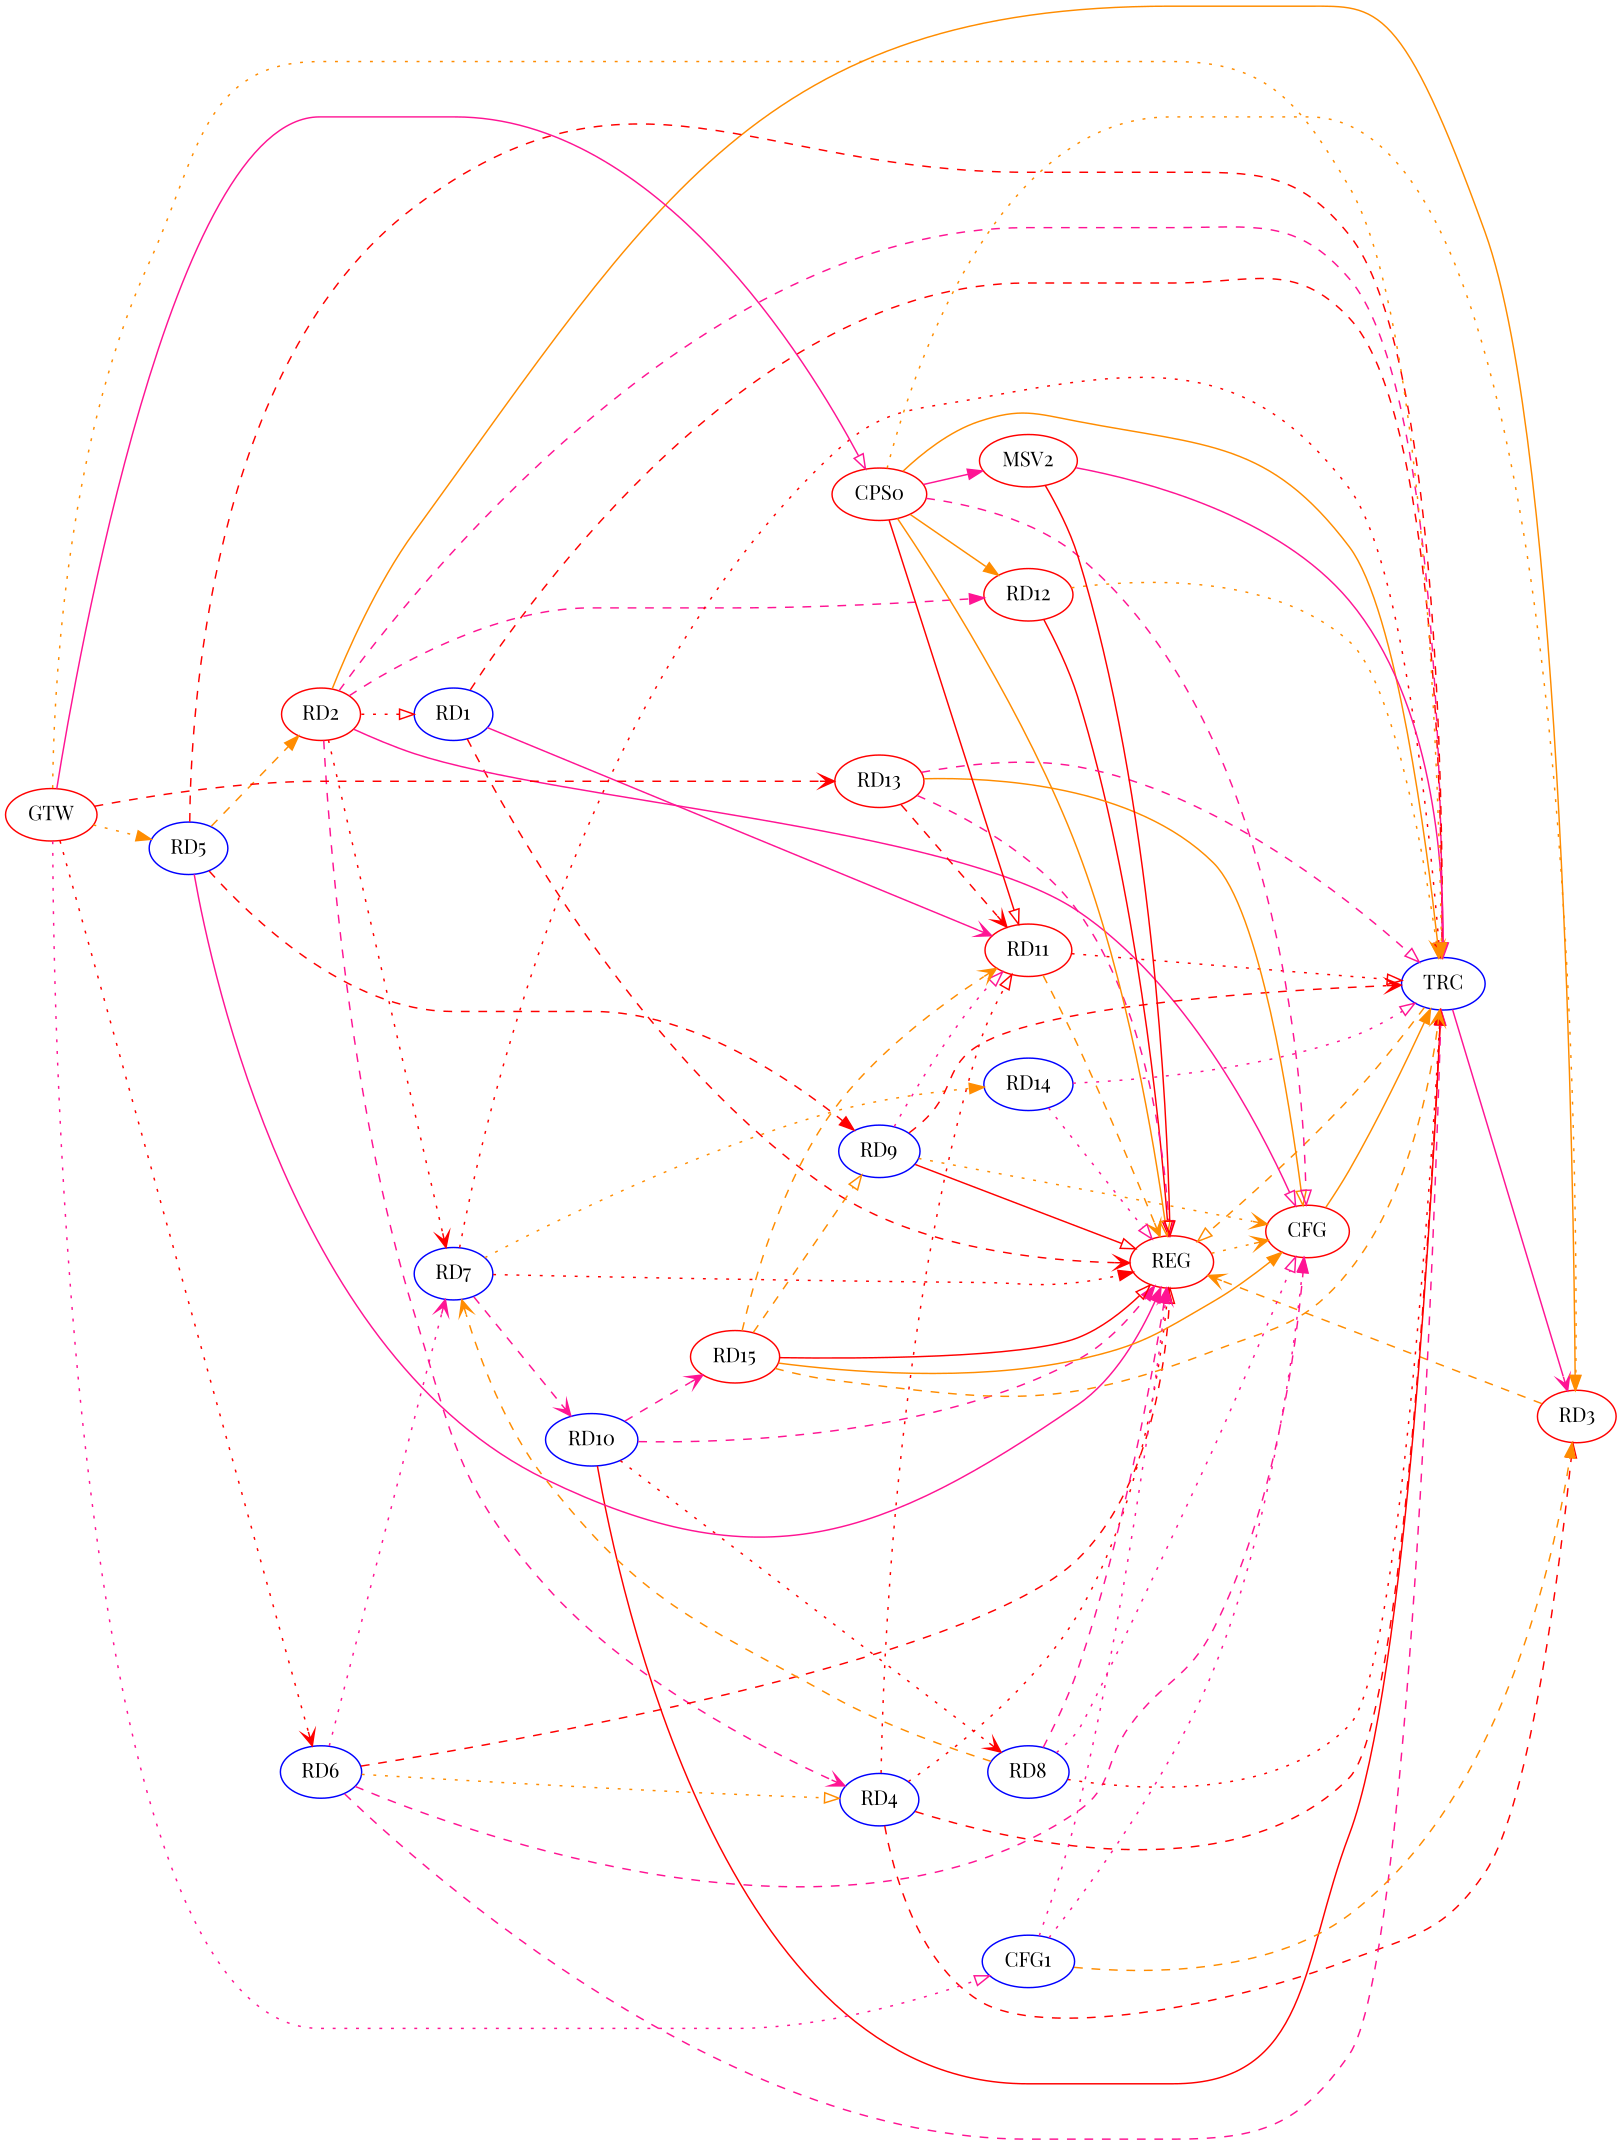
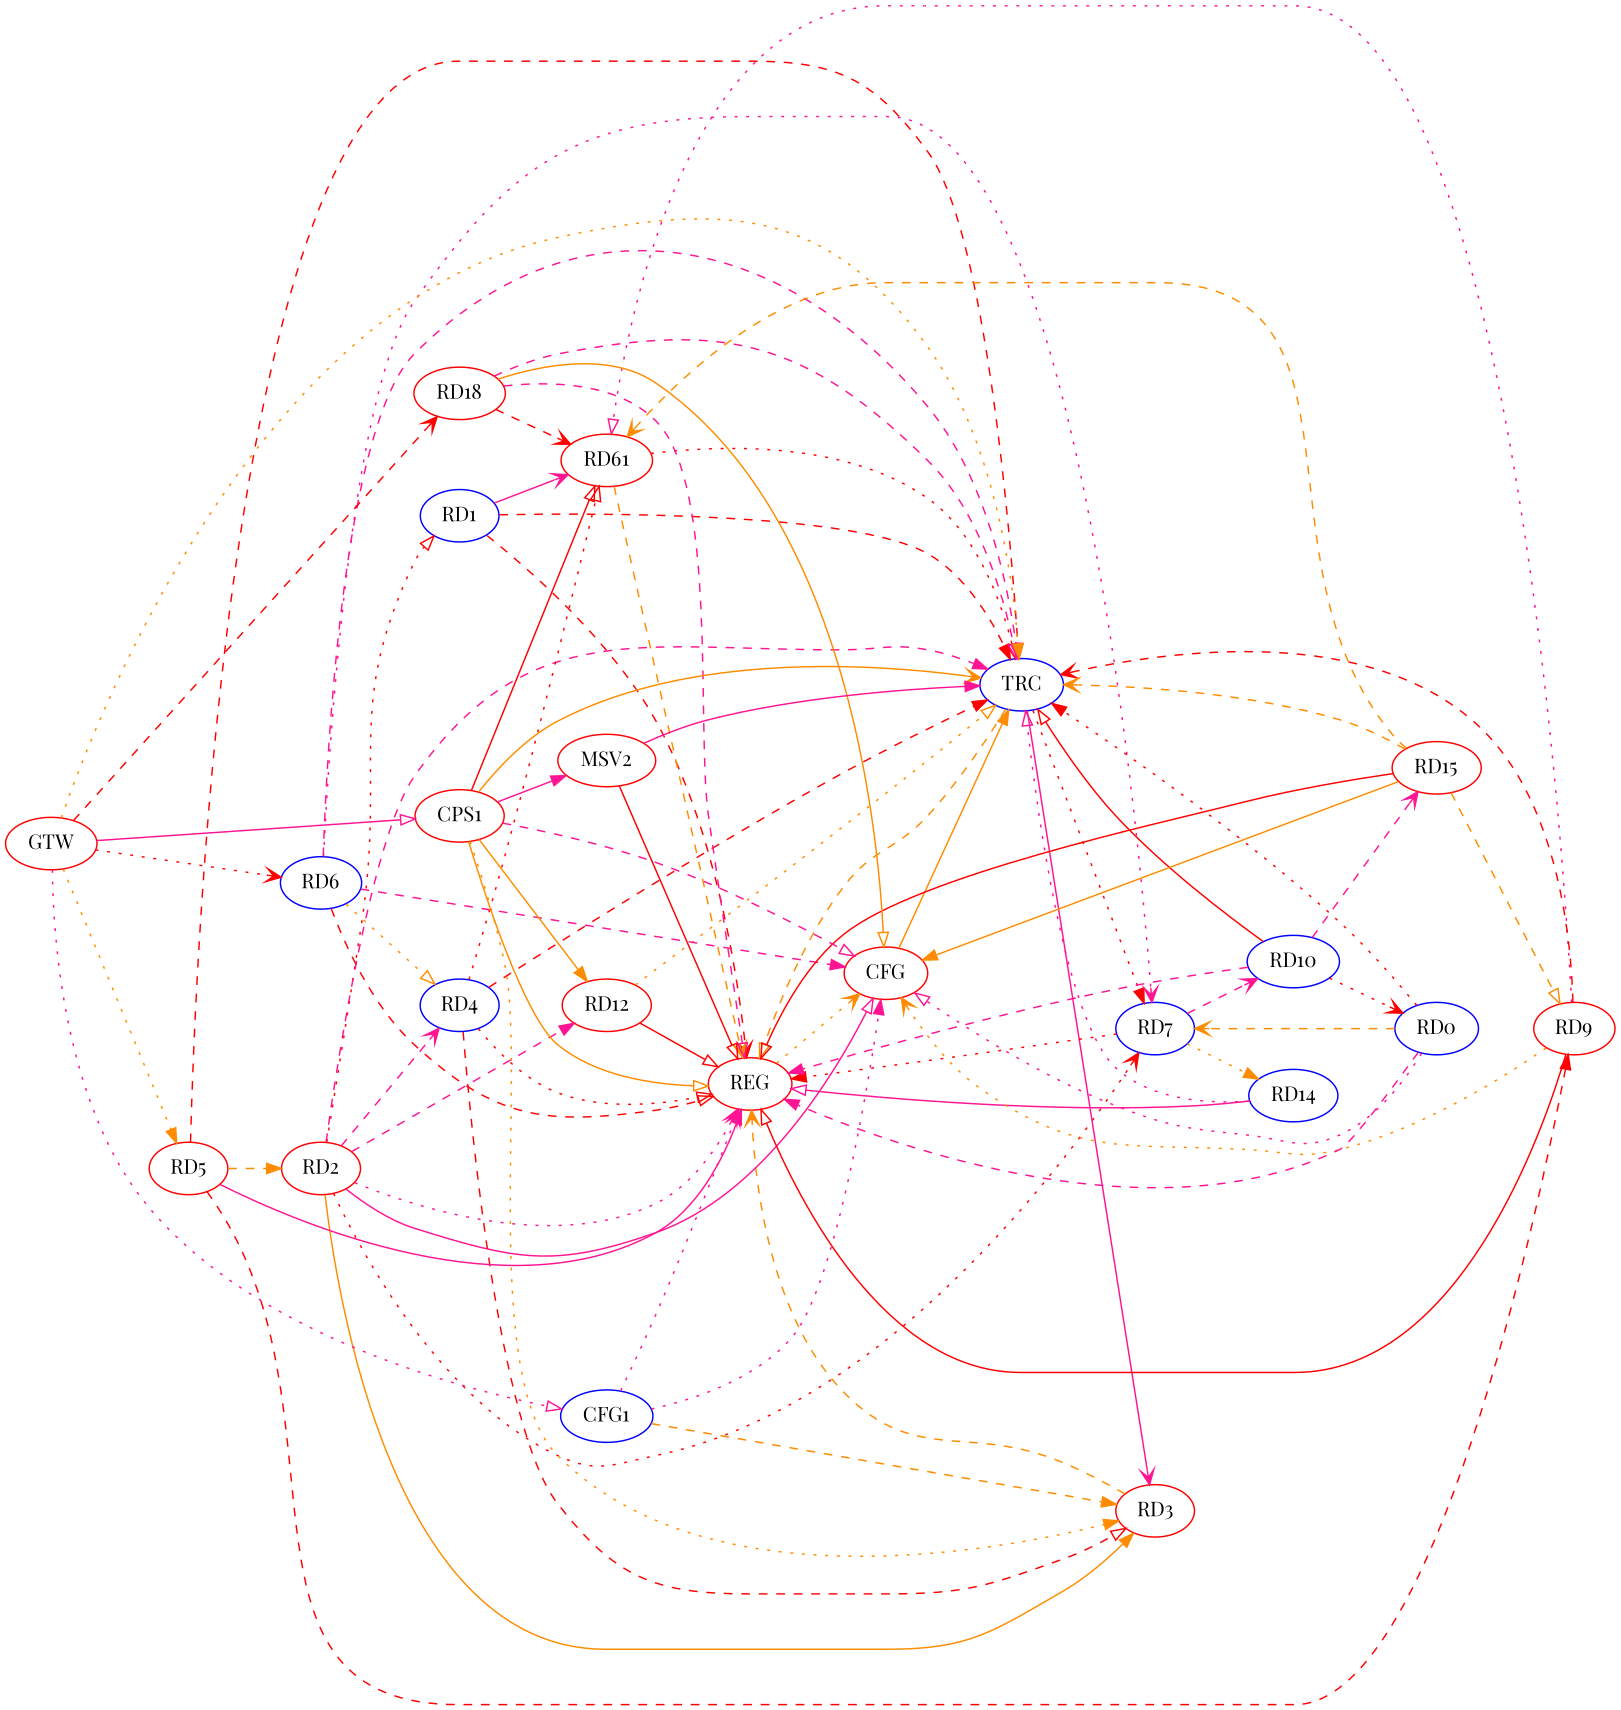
edge "RD7" -> "TRC": reversed
node "CPS0": label "CPS0" -> "CPS1"
node "RD13": label "RD13" -> "RD18"
node "RD5": color blue -> red
node "RD11": label "RD11" -> "RD61"
node "RD9": color blue -> red
edge "RD14" -> "REG": style dotted -> solid
edge "RD2" -> "REG": added
node "RD8": label "RD8" -> "RD0"
